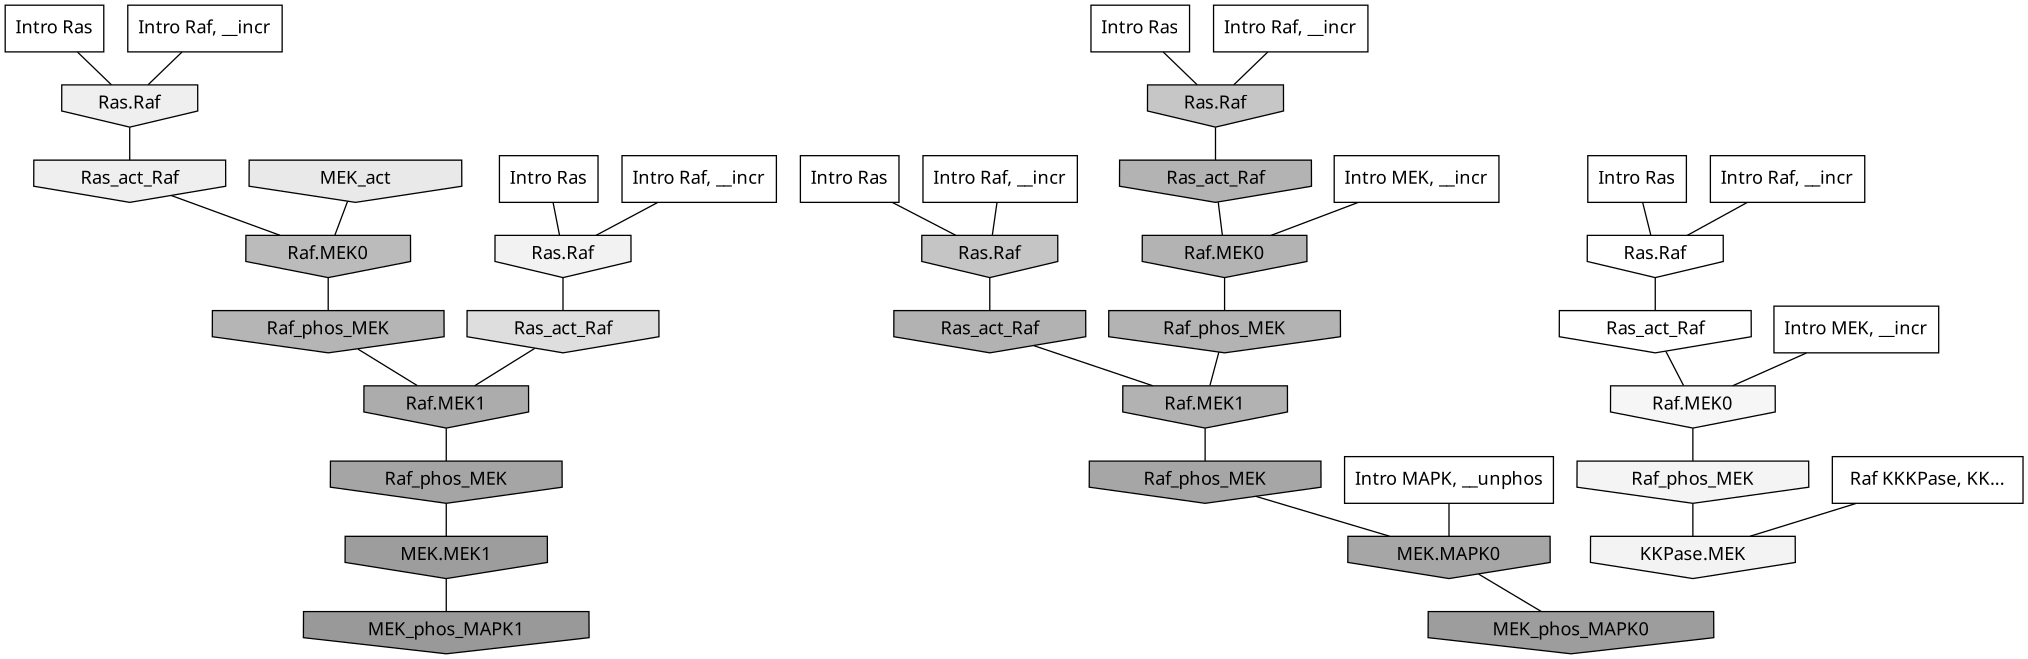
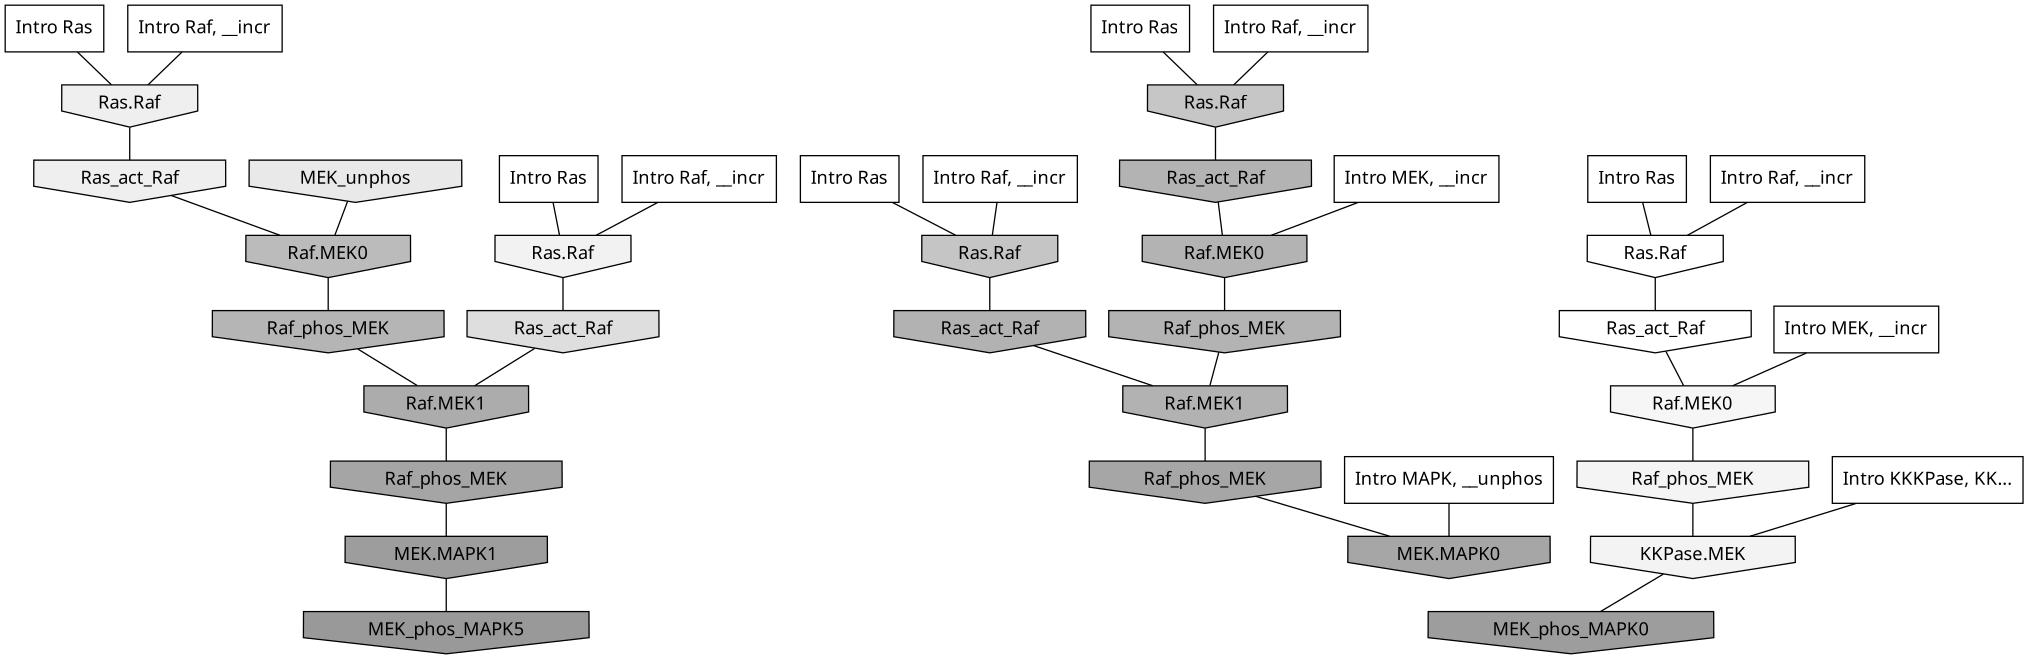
node "MEK_act": label "MEK_act" -> "MEK_unphos"
node "Raf KKKPase, KK...": label "Raf KKKPase, KK..." -> "Intro KKKPase, KK..."
node "MEK.MEK1": label "MEK.MEK1" -> "MEK.MAPK1"
edge "MEK.MAPK0" -- "MEK_phos_MAPK0": now "KKPase.MEK" -- "MEK_phos_MAPK0"
node "MEK_phos_MAPK1": label "MEK_phos_MAPK1" -> "MEK_phos_MAPK5"
